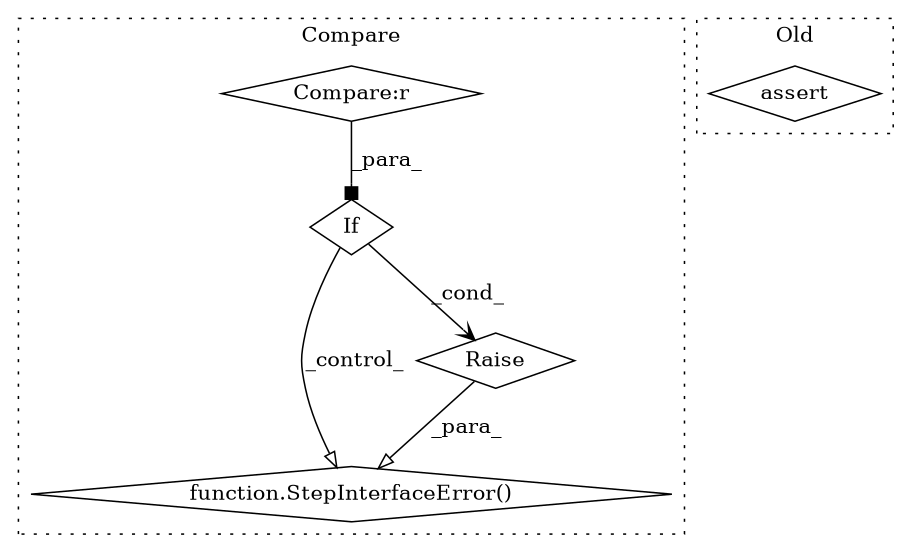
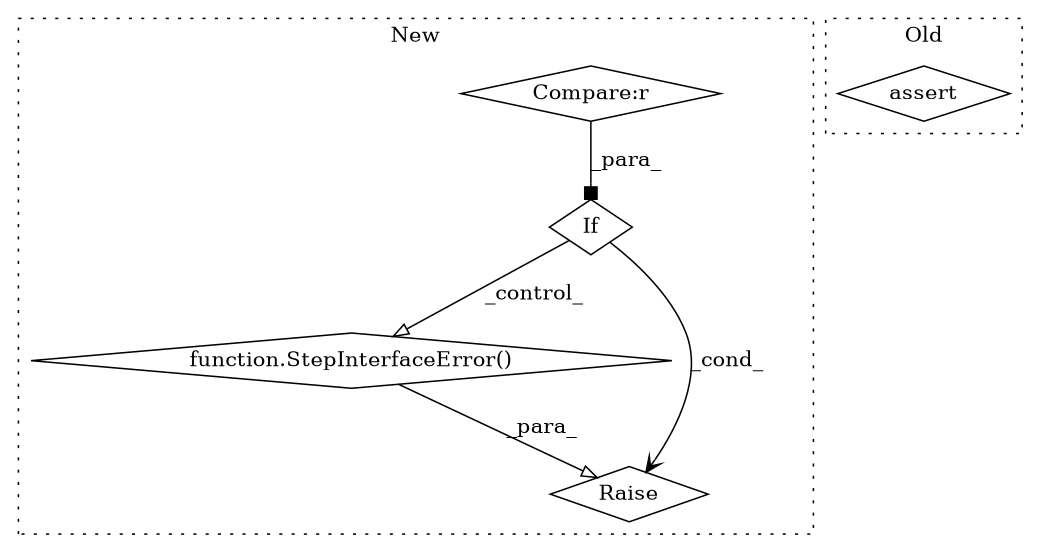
cluster "Compare": label "Compare" -> "New"
edge "Raise" -> "function.StepInterfaceError()": reversed
